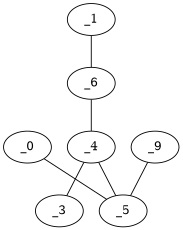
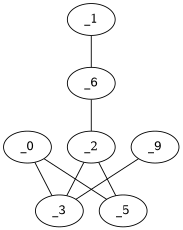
node "_4": label "_4" -> "_2"
edge "_0" -- "_3": added
edge "_9" -- "_5": now "_9" -- "_3"
